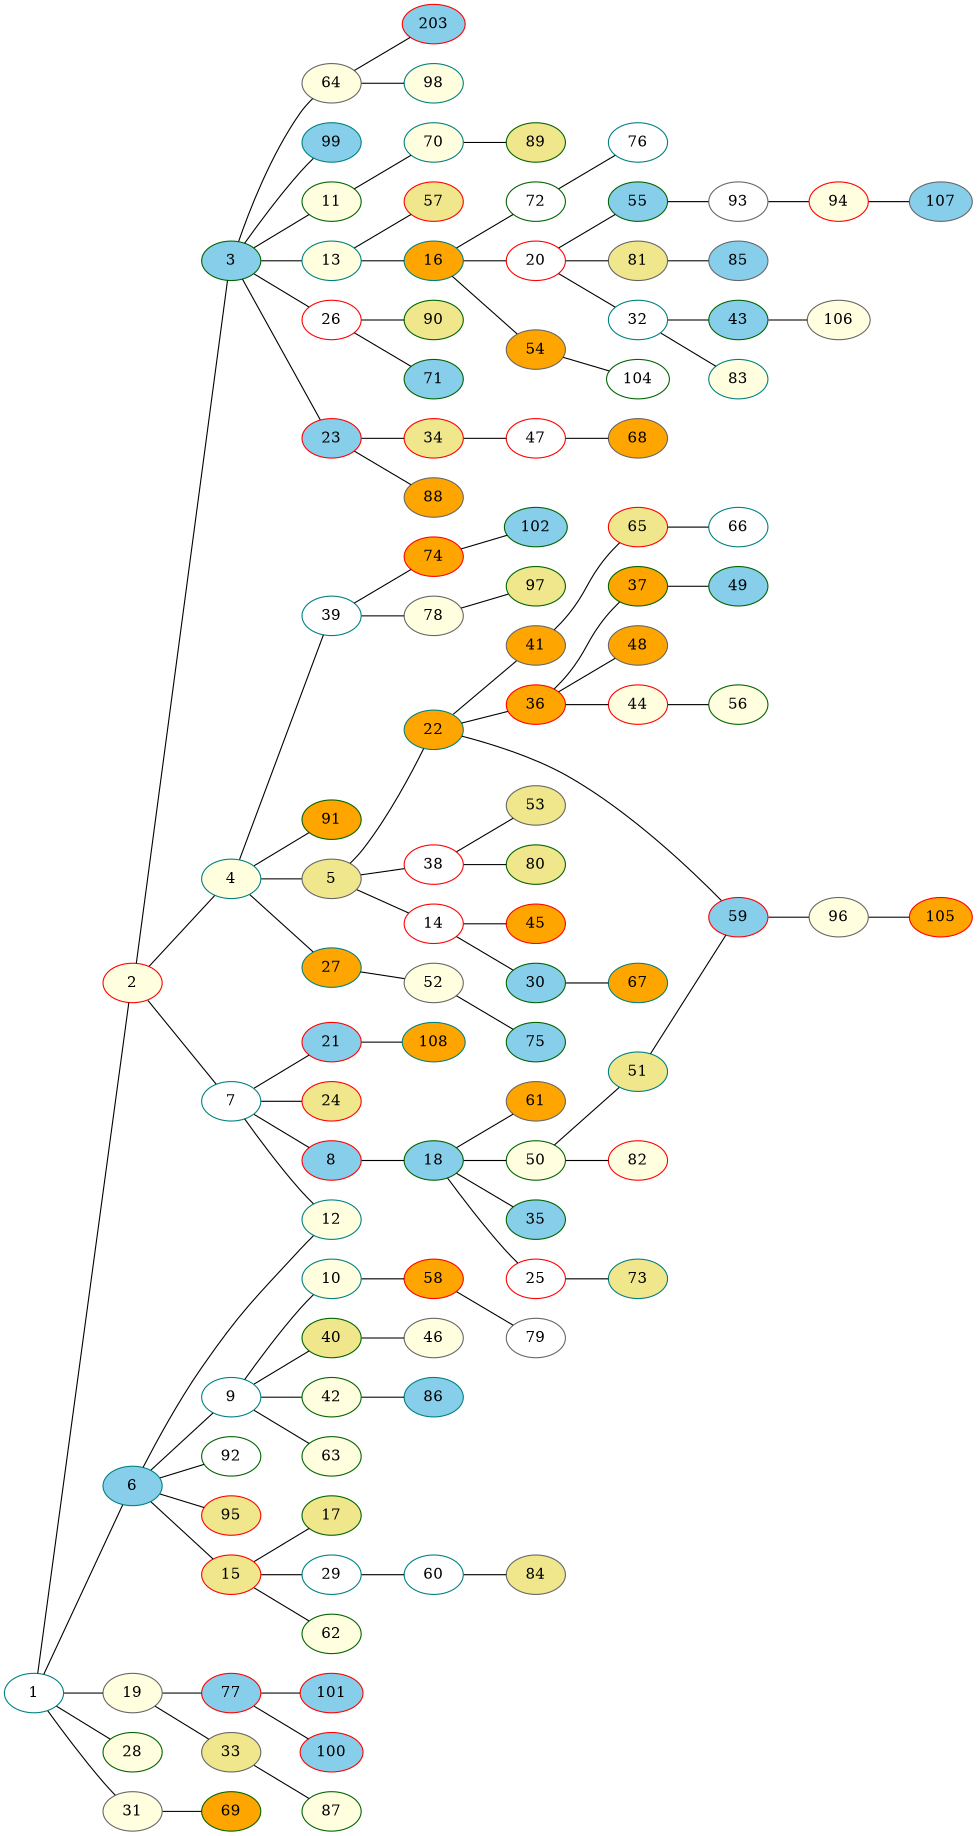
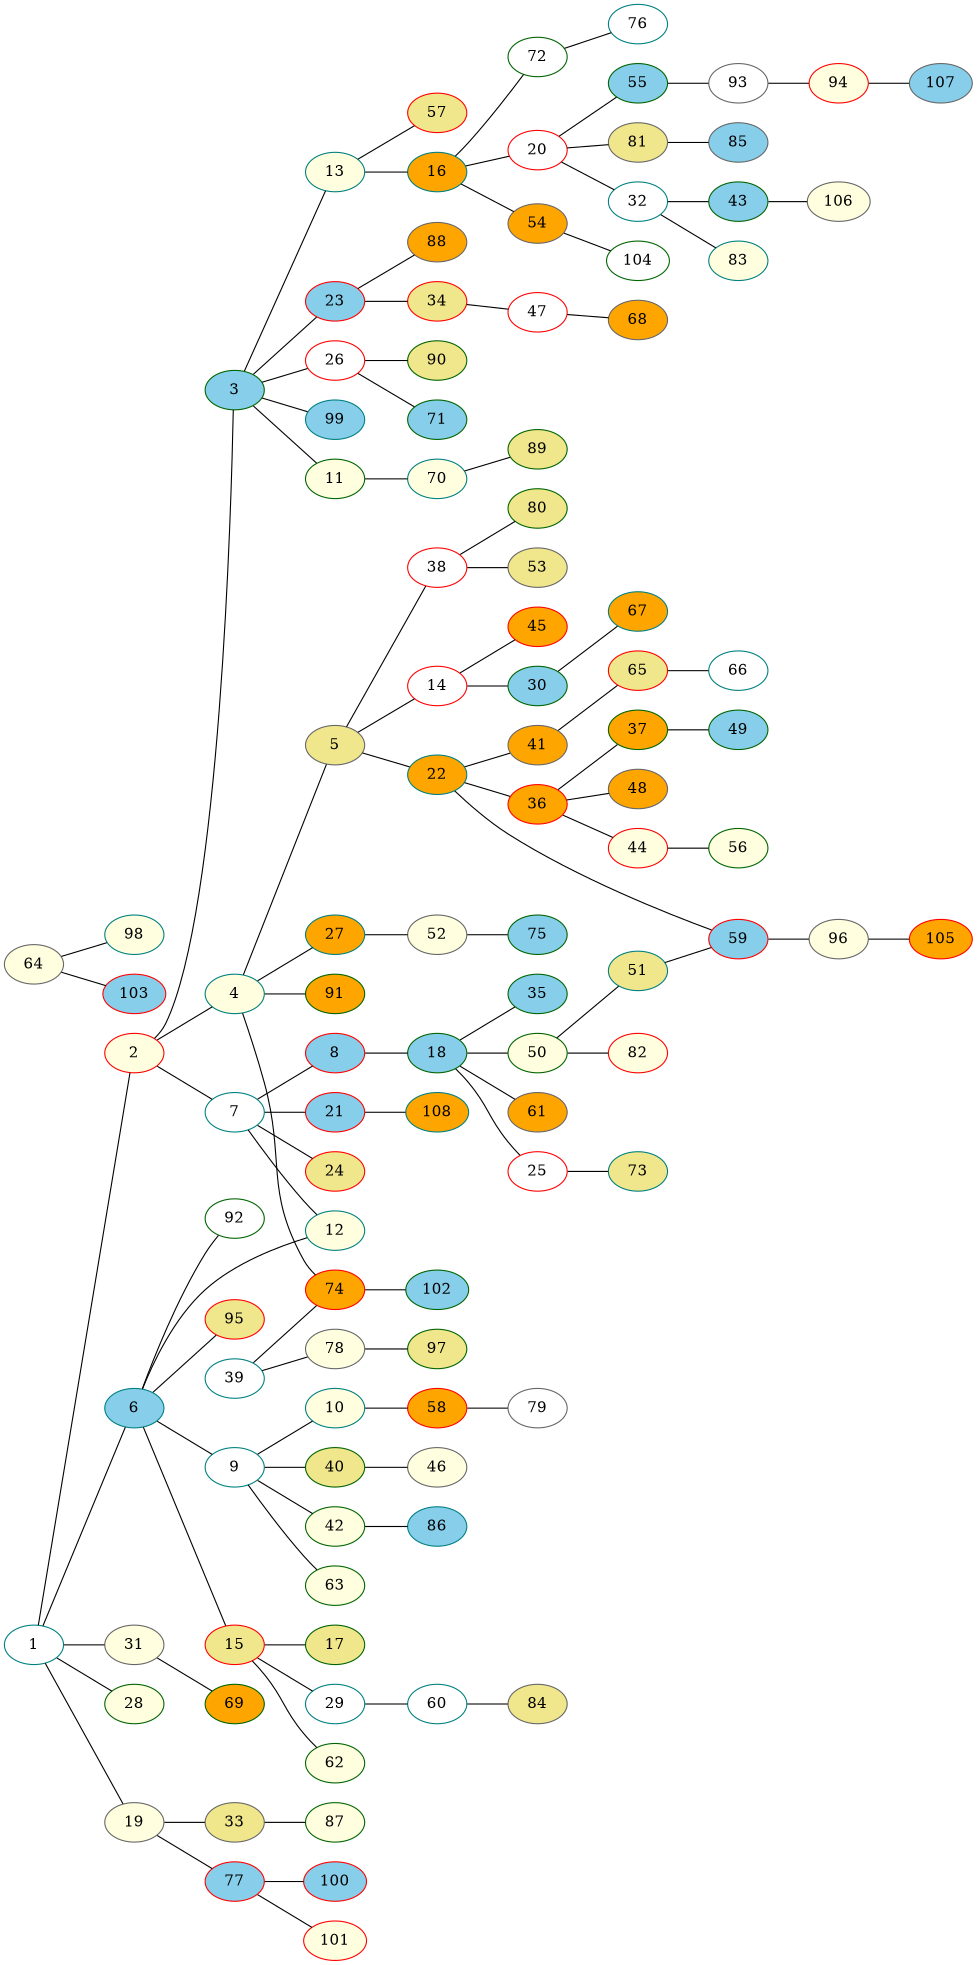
node "203": label "203" -> "103"
edge "64" -- "3": removed
edge "39" -- "4": now "74" -- "4"
node "101": fillcolor skyblue -> lightyellow
